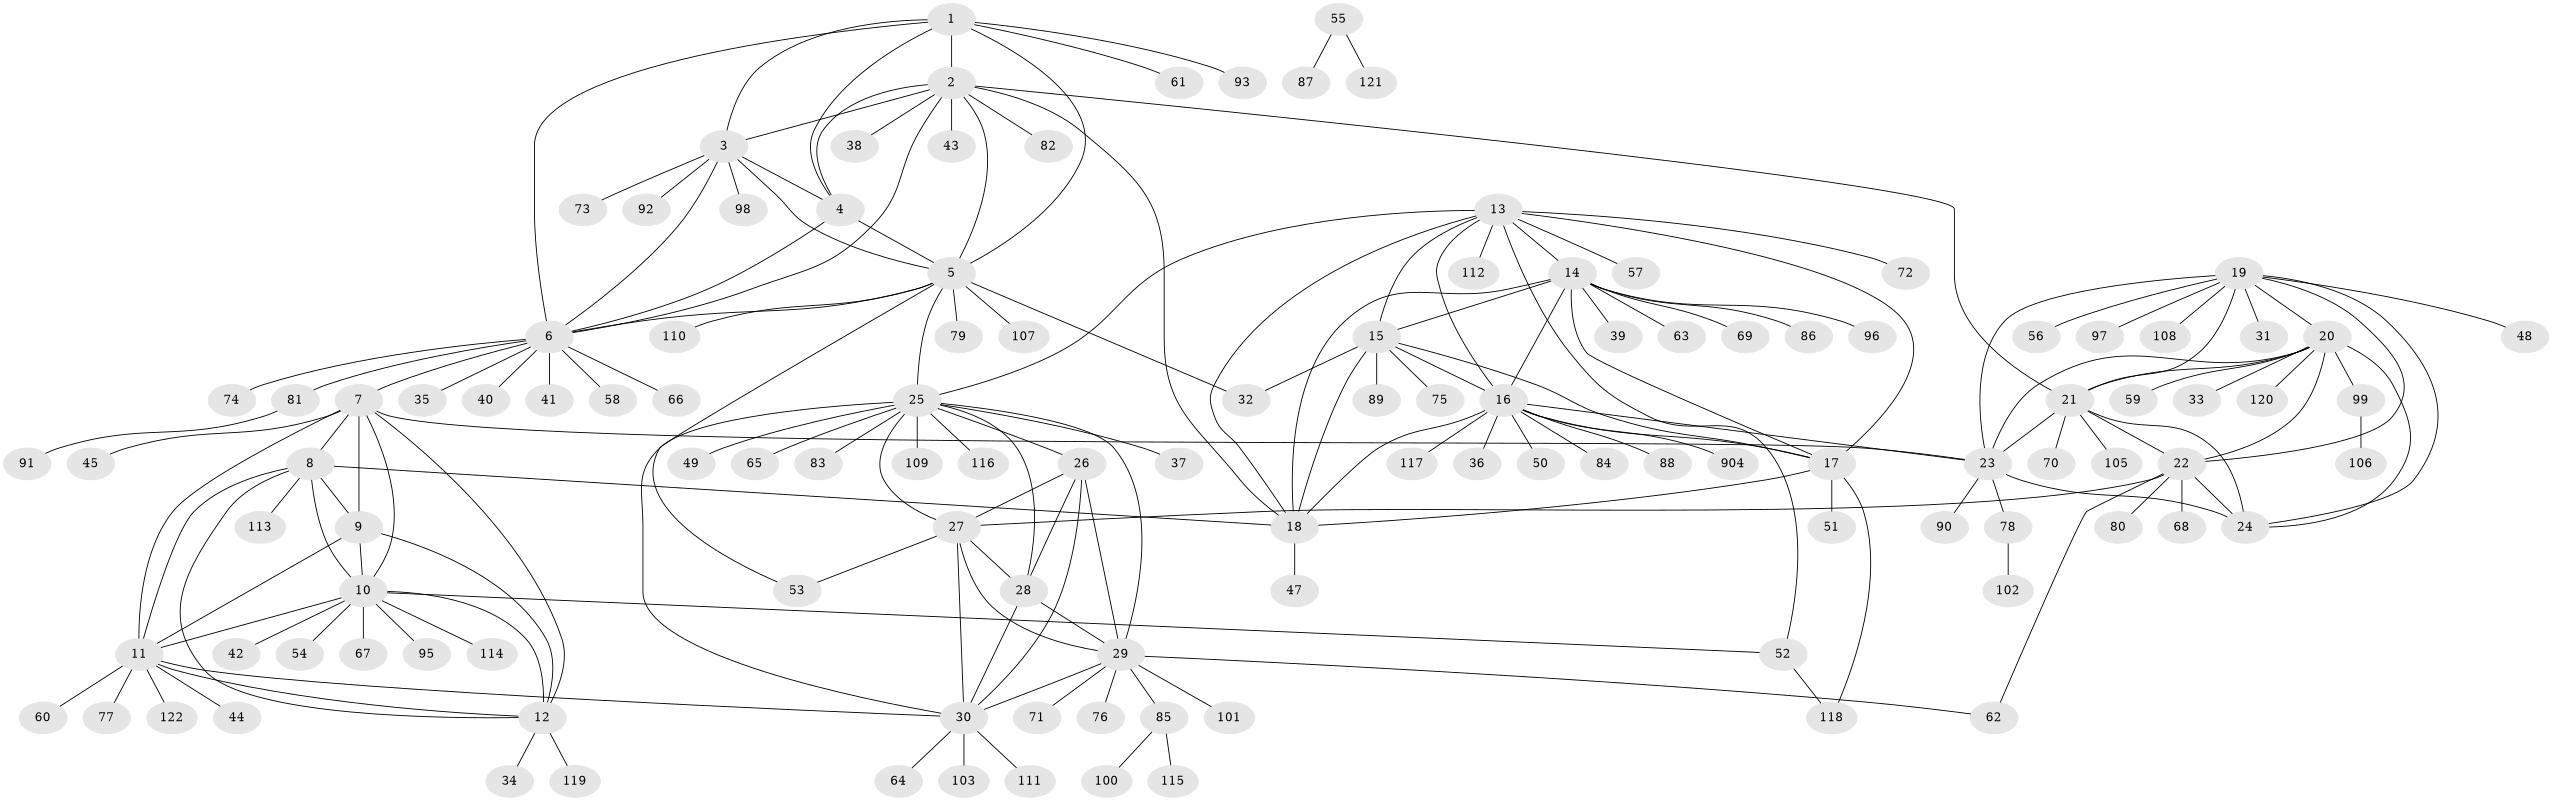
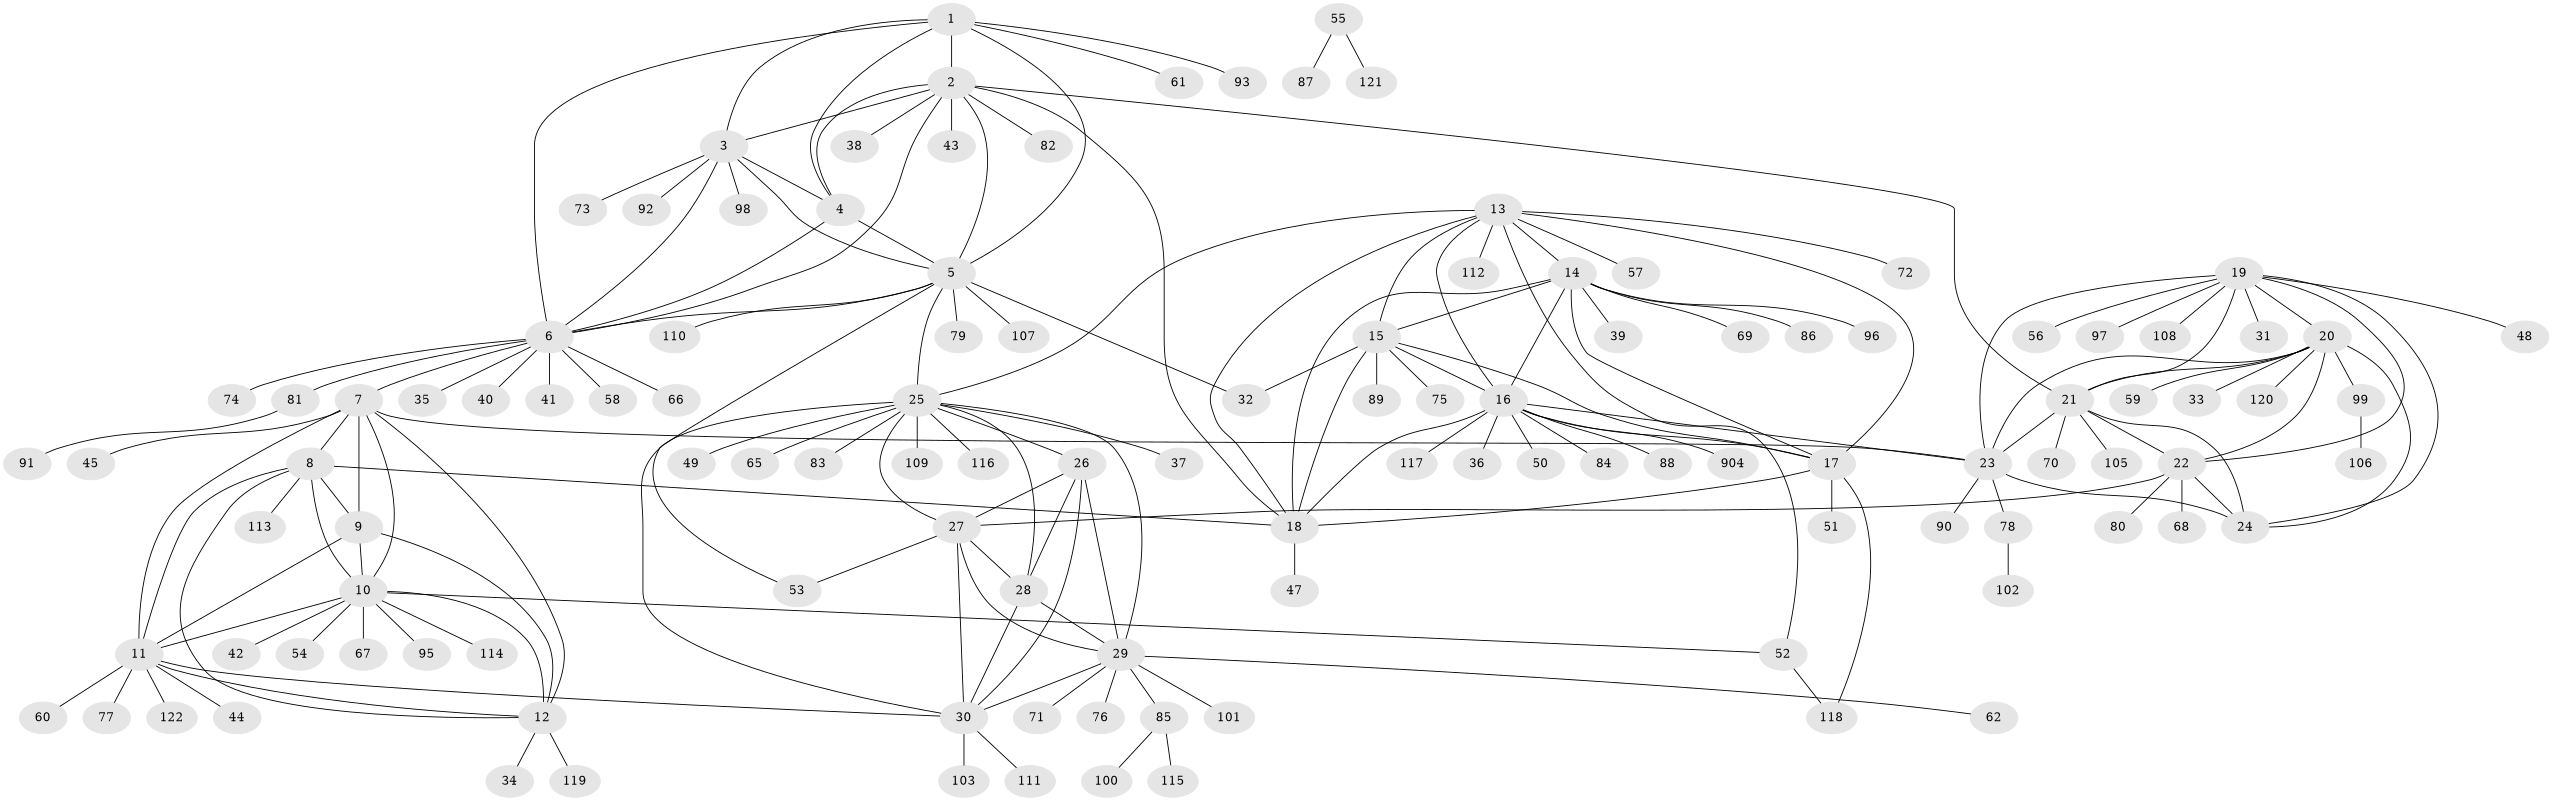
node "63": removed
edge "22" -- "62": removed
node "64": removed
